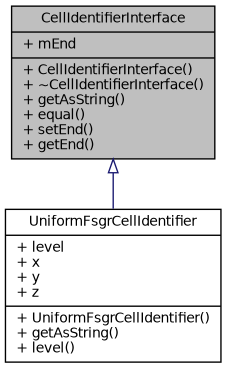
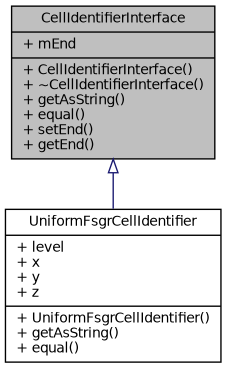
node "UniformFsgrCellIdentifier": text "+ level()" -> "+ equal()"
